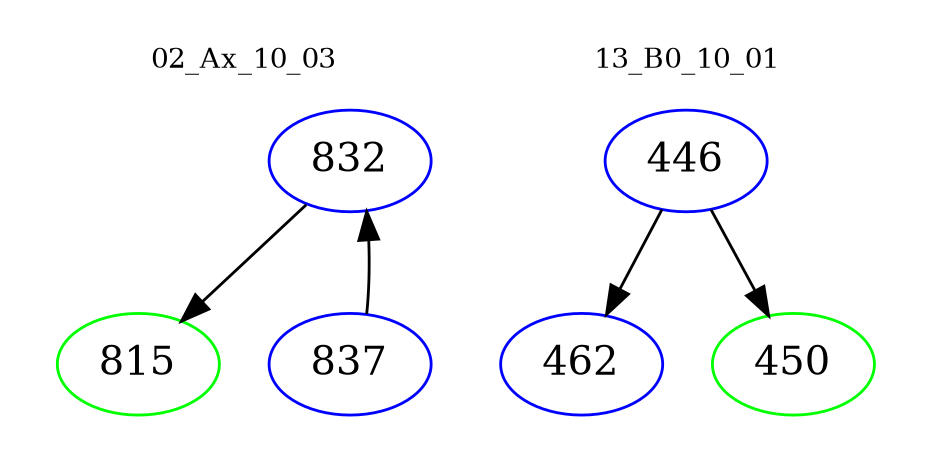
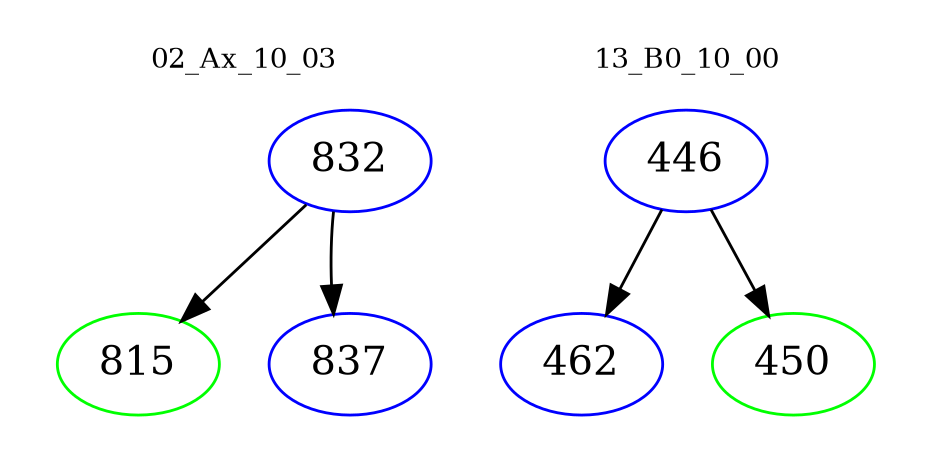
cluster "13_B0_10_01": label "13_B0_10_01" -> "13_B0_10_00"
edge "837" -> "832": reversed
